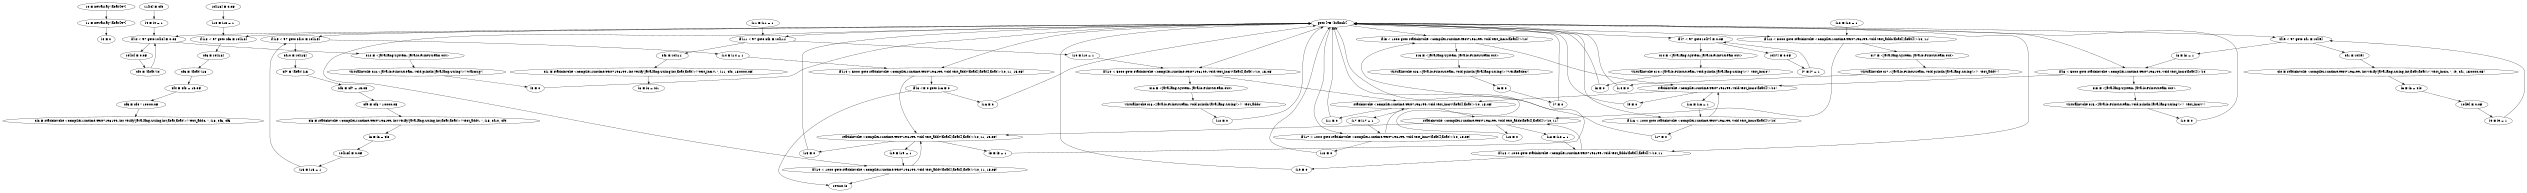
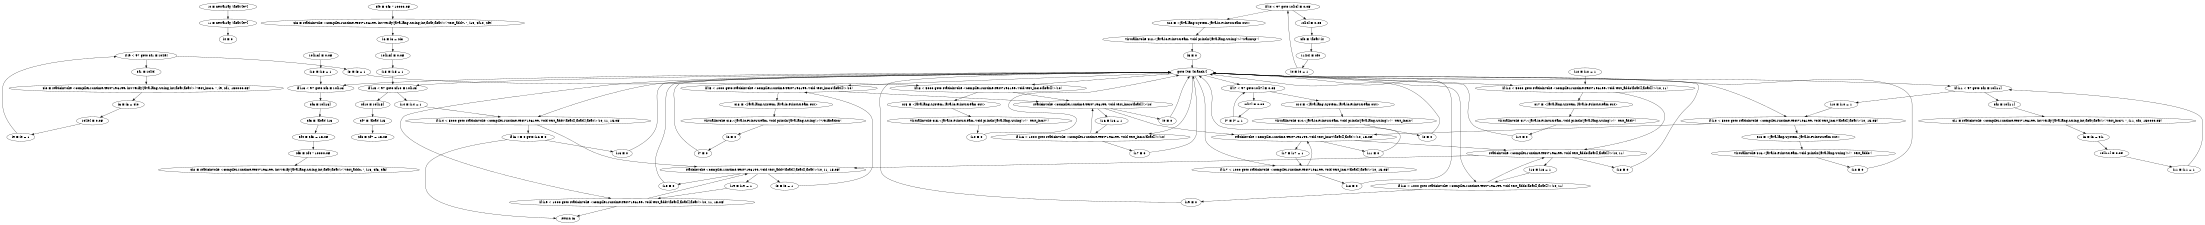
edge "goto [?= (branch)]" -> "if i4 < 97 goto r0[i4] = 0.0F": removed
edge "goto [?= (branch)]" -> "if i9 < 97 goto $f1 = r0[i9]": removed
edge "$f0 = (float) i4" -> "if i4 < 97 goto r0[i4] = 0.0F": now "$f0 = (float) i4" -> "r1[i4] = $f0"
edge "$f8 = $f7 + 15.0F" -> "$f9 = $f8 * 10000.0F": removed
node "r0[i11] = 0.0F": added
